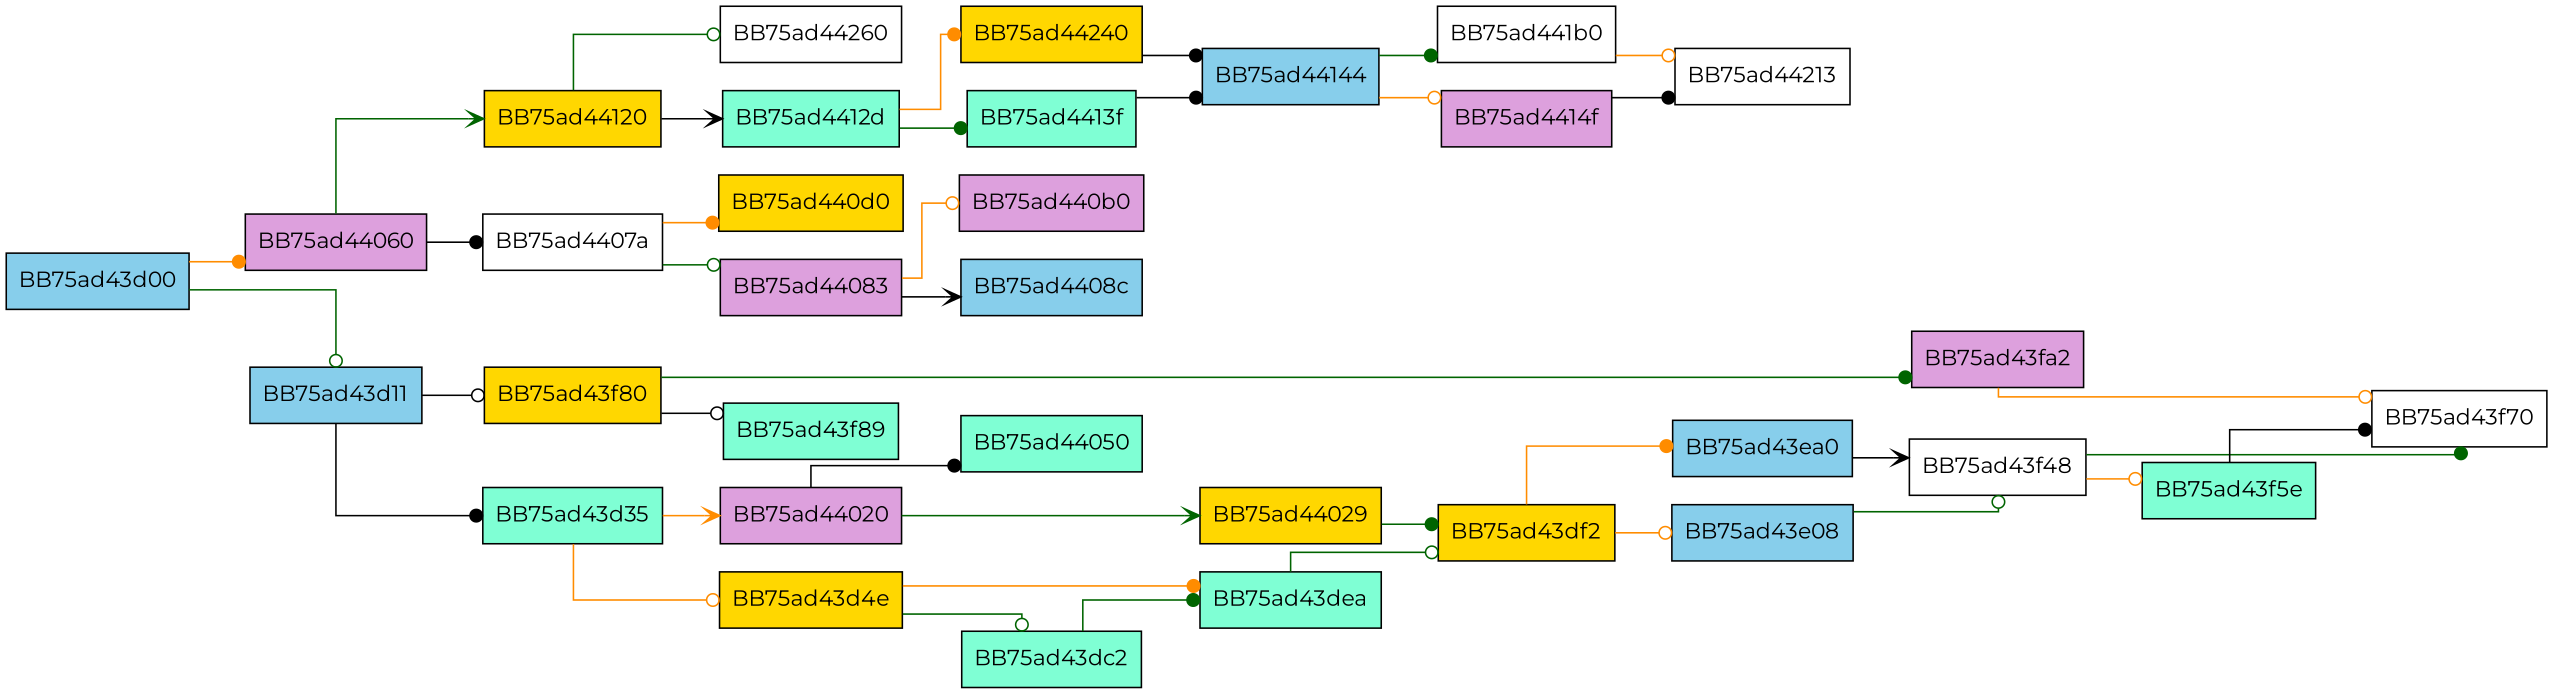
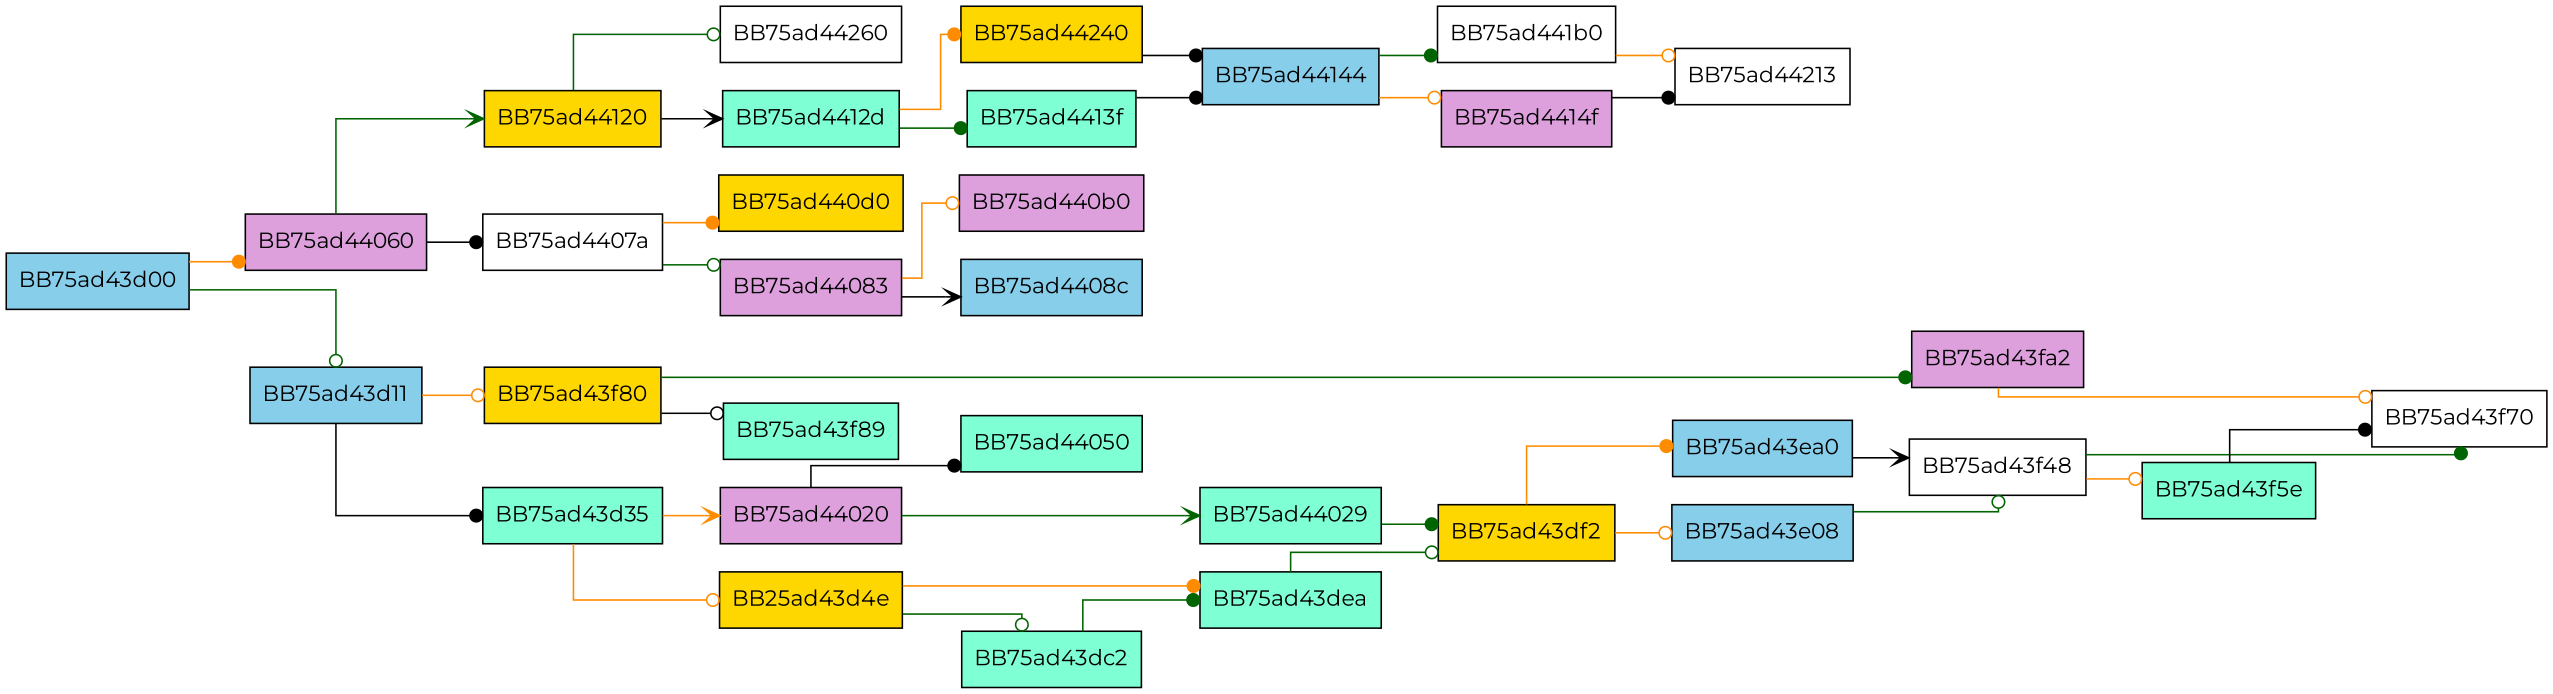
edge "BB75ad43d11" -> "BB75ad43f80": color black -> darkorange
node "BB75ad44029": fillcolor gold -> aquamarine
node "BB75ad43d4e": label "BB75ad43d4e" -> "BB25ad43d4e"
